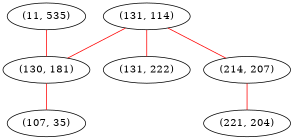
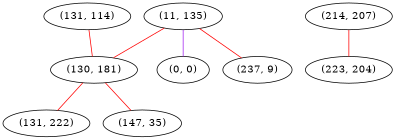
node "(11, 535)": label "(11, 535)" -> "(11, 135)"
edge "(131, 114)" -- "(131, 222)": now "(130, 181)" -- "(131, 222)"
edge "(131, 114)" -- "(214, 207)": removed
node "(0, 0)": added
node "(237, 9)": added
node "(107, 35)": label "(107, 35)" -> "(147, 35)"
node "(221, 204)": label "(221, 204)" -> "(223, 204)"
